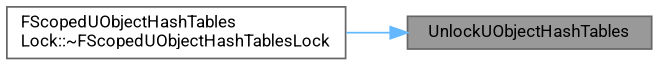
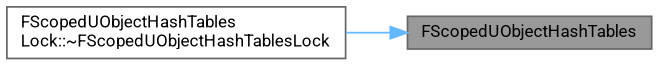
node "UnlockUObjectHashTables": label "UnlockUObjectHashTables" -> "FScopedUObjectHashTables"
